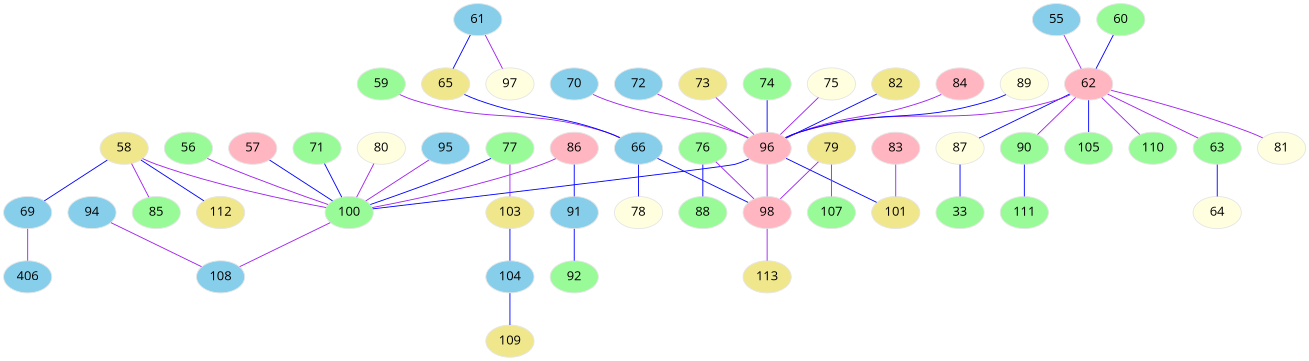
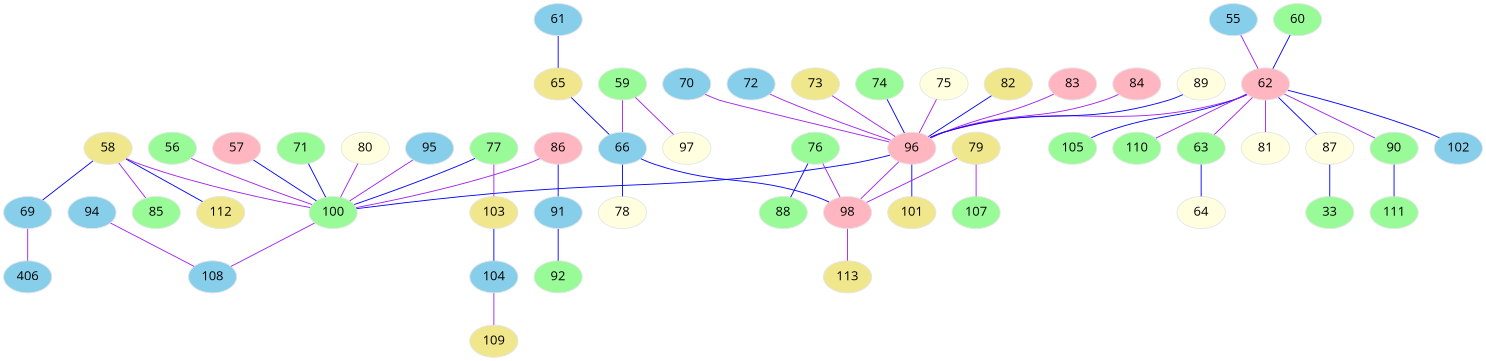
edge "61" -- "97": now "59" -- "97"
node "102": added
edge "83" -- "101": now "83" -- "96"
edge "104" -- "109": color blue -> purple
